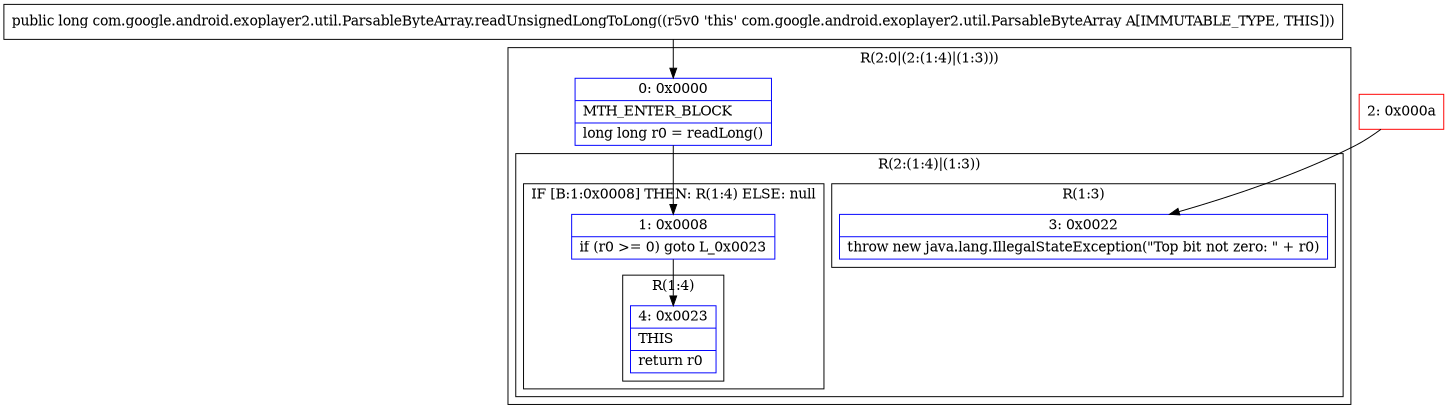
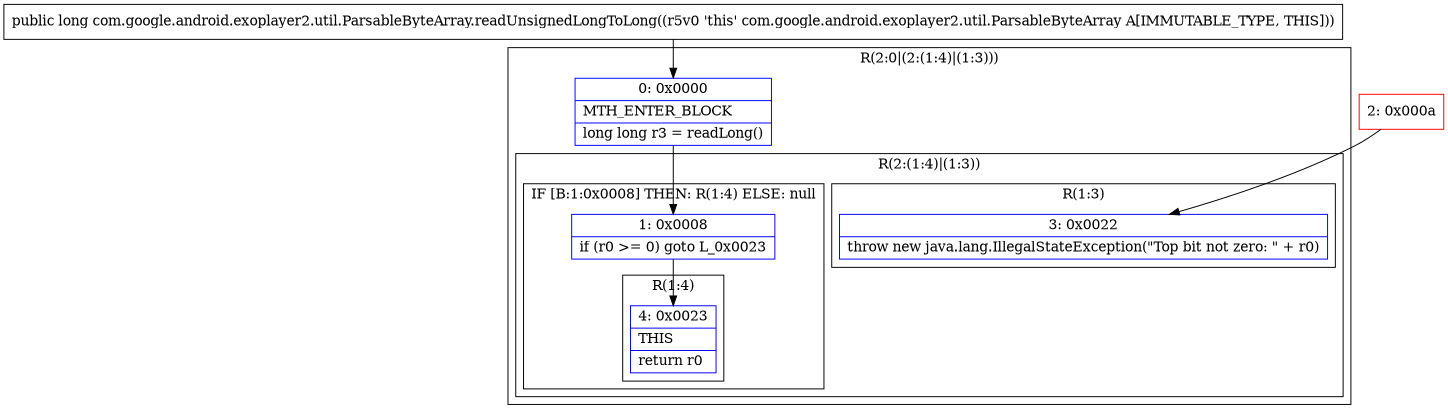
node "0: 0x0000": text "long long r0 = readLong()" -> "long long r3 = readLong()"
